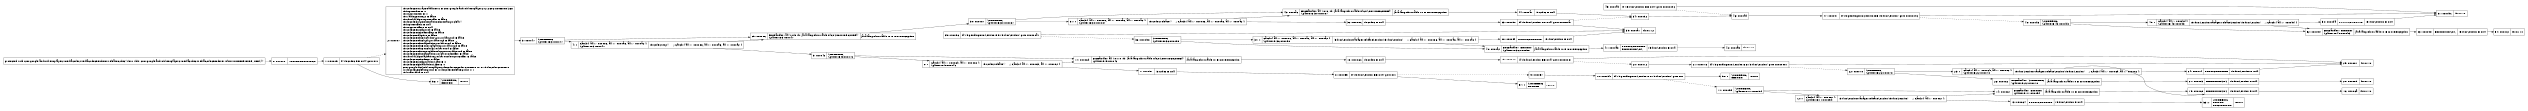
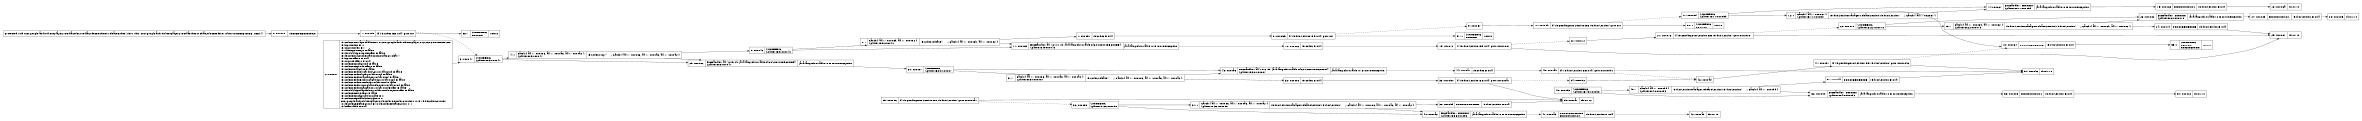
edge "44: 0x00a7" -> "34: 0x0092": now "44: 0x00a7" -> "45: 0x00ab"
edge "47: 0x00b1" -> "48: 0x00b3": now "47: 0x00b1" -> "13: 0x0064"
edge "1: 0x0005" -> "2: 0x0007": now "1: 0x0005" -> "3: 0x0047"
edge "23: ?" -> "15: 0x0068": now "23: ?" -> "26: 0x0082"
node "26: 0x0082": text "ExcHandler:  SYNTHETIC" -> "ExcHandler:  FINALLY"
